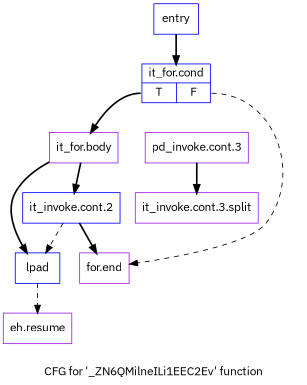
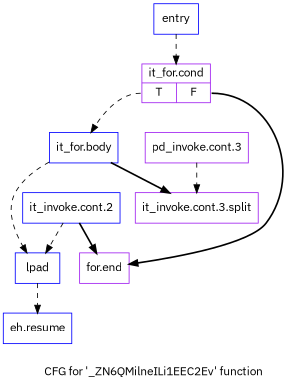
edge "entry" -> "it_for.cond": style bold -> dashed
node "it_for.cond": color blue -> purple
edge "it_for.cond" -> "it_for.body": style bold -> dashed
node "it_for.body": color purple -> blue
edge "it_for.body" -> "it_invoke.cont.2": now "it_for.body" -> "it_invoke.cont.3.split"
edge "pd_invoke.cont.3" -> "it_invoke.cont.3.split": style bold -> dashed
edge "it_for.body" -> "lpad": style bold -> dashed
edge "it_for.cond" -> "for.end": style dashed -> bold
node "eh.resume": color purple -> blue
